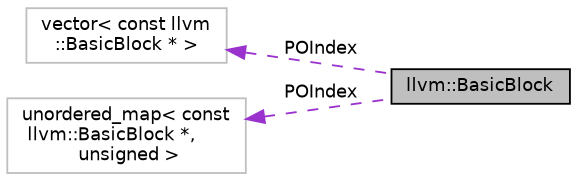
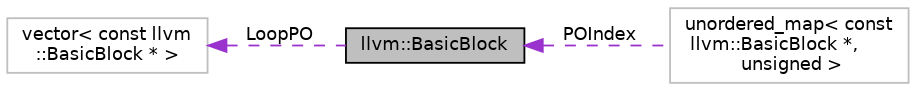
edge "llvm::BasicBlock" -> "vector< const llvm ::BasicBlock * >": label " POIndex" -> " LoopPO"
edge "llvm::BasicBlock" -> "unordered_map< const llvm::BasicBlock *, unsigned >": reversed
